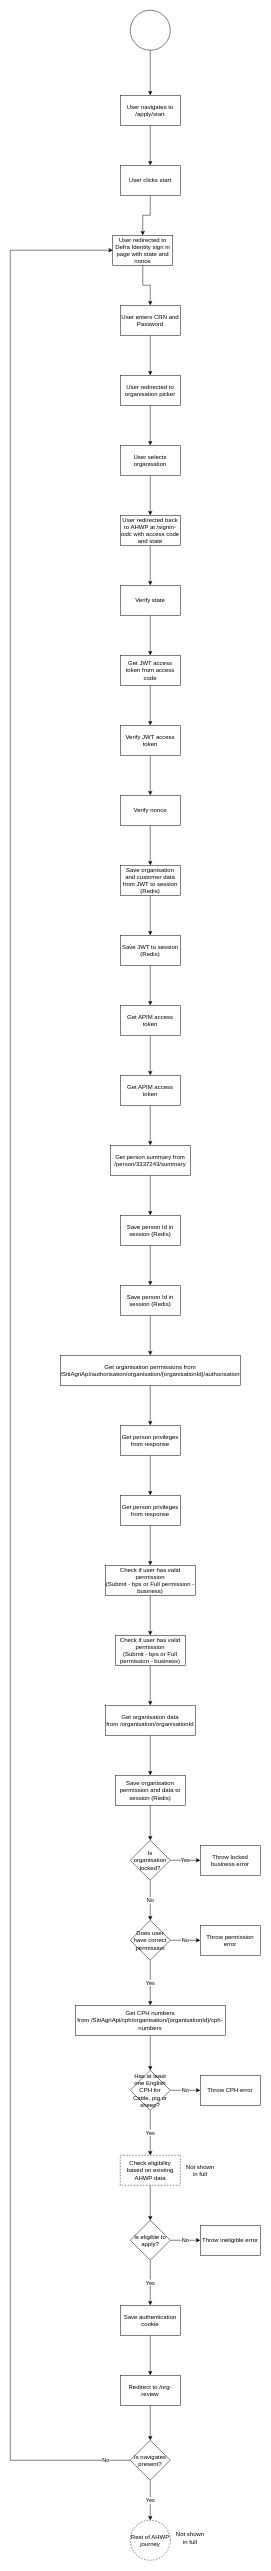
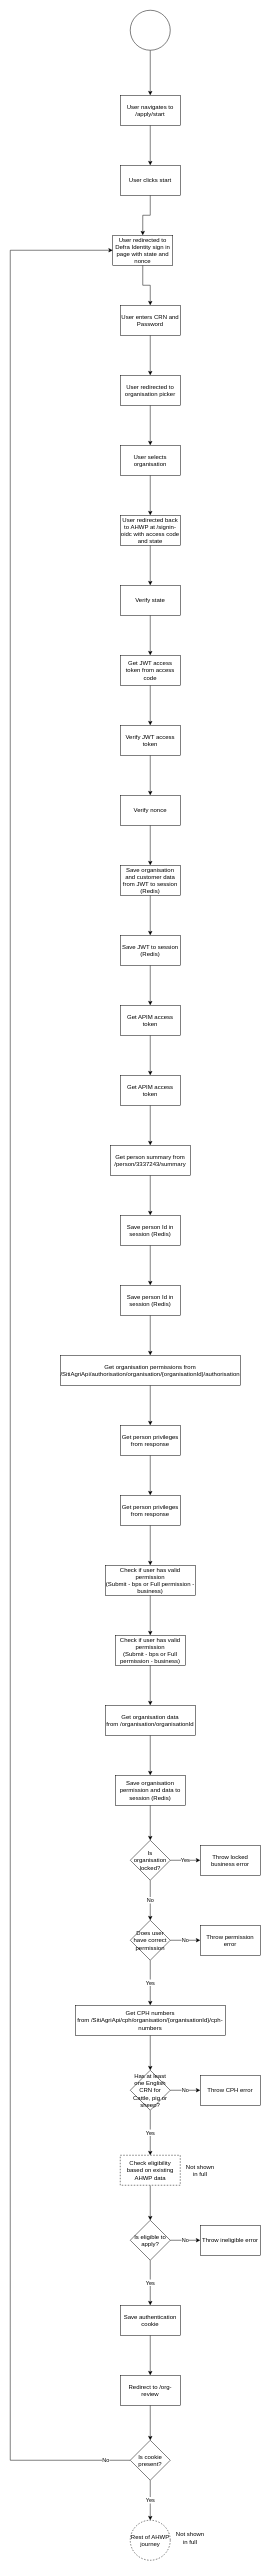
node "Has at least one English CPH for Cattle, pig or sheep?": label "Has at least one English CPH for Cattle, pig or sheep?" -> "Has at least one English CRN for Cattle, pig or sheep?"
node "Is navigates present?": label "Is navigates present?" -> "Is cookie present?"
